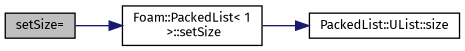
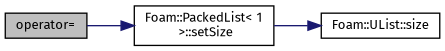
node "setSize=": label "setSize=" -> "operator="
node "PackedList::UList::size": label "PackedList::UList::size" -> "Foam::UList::size"
